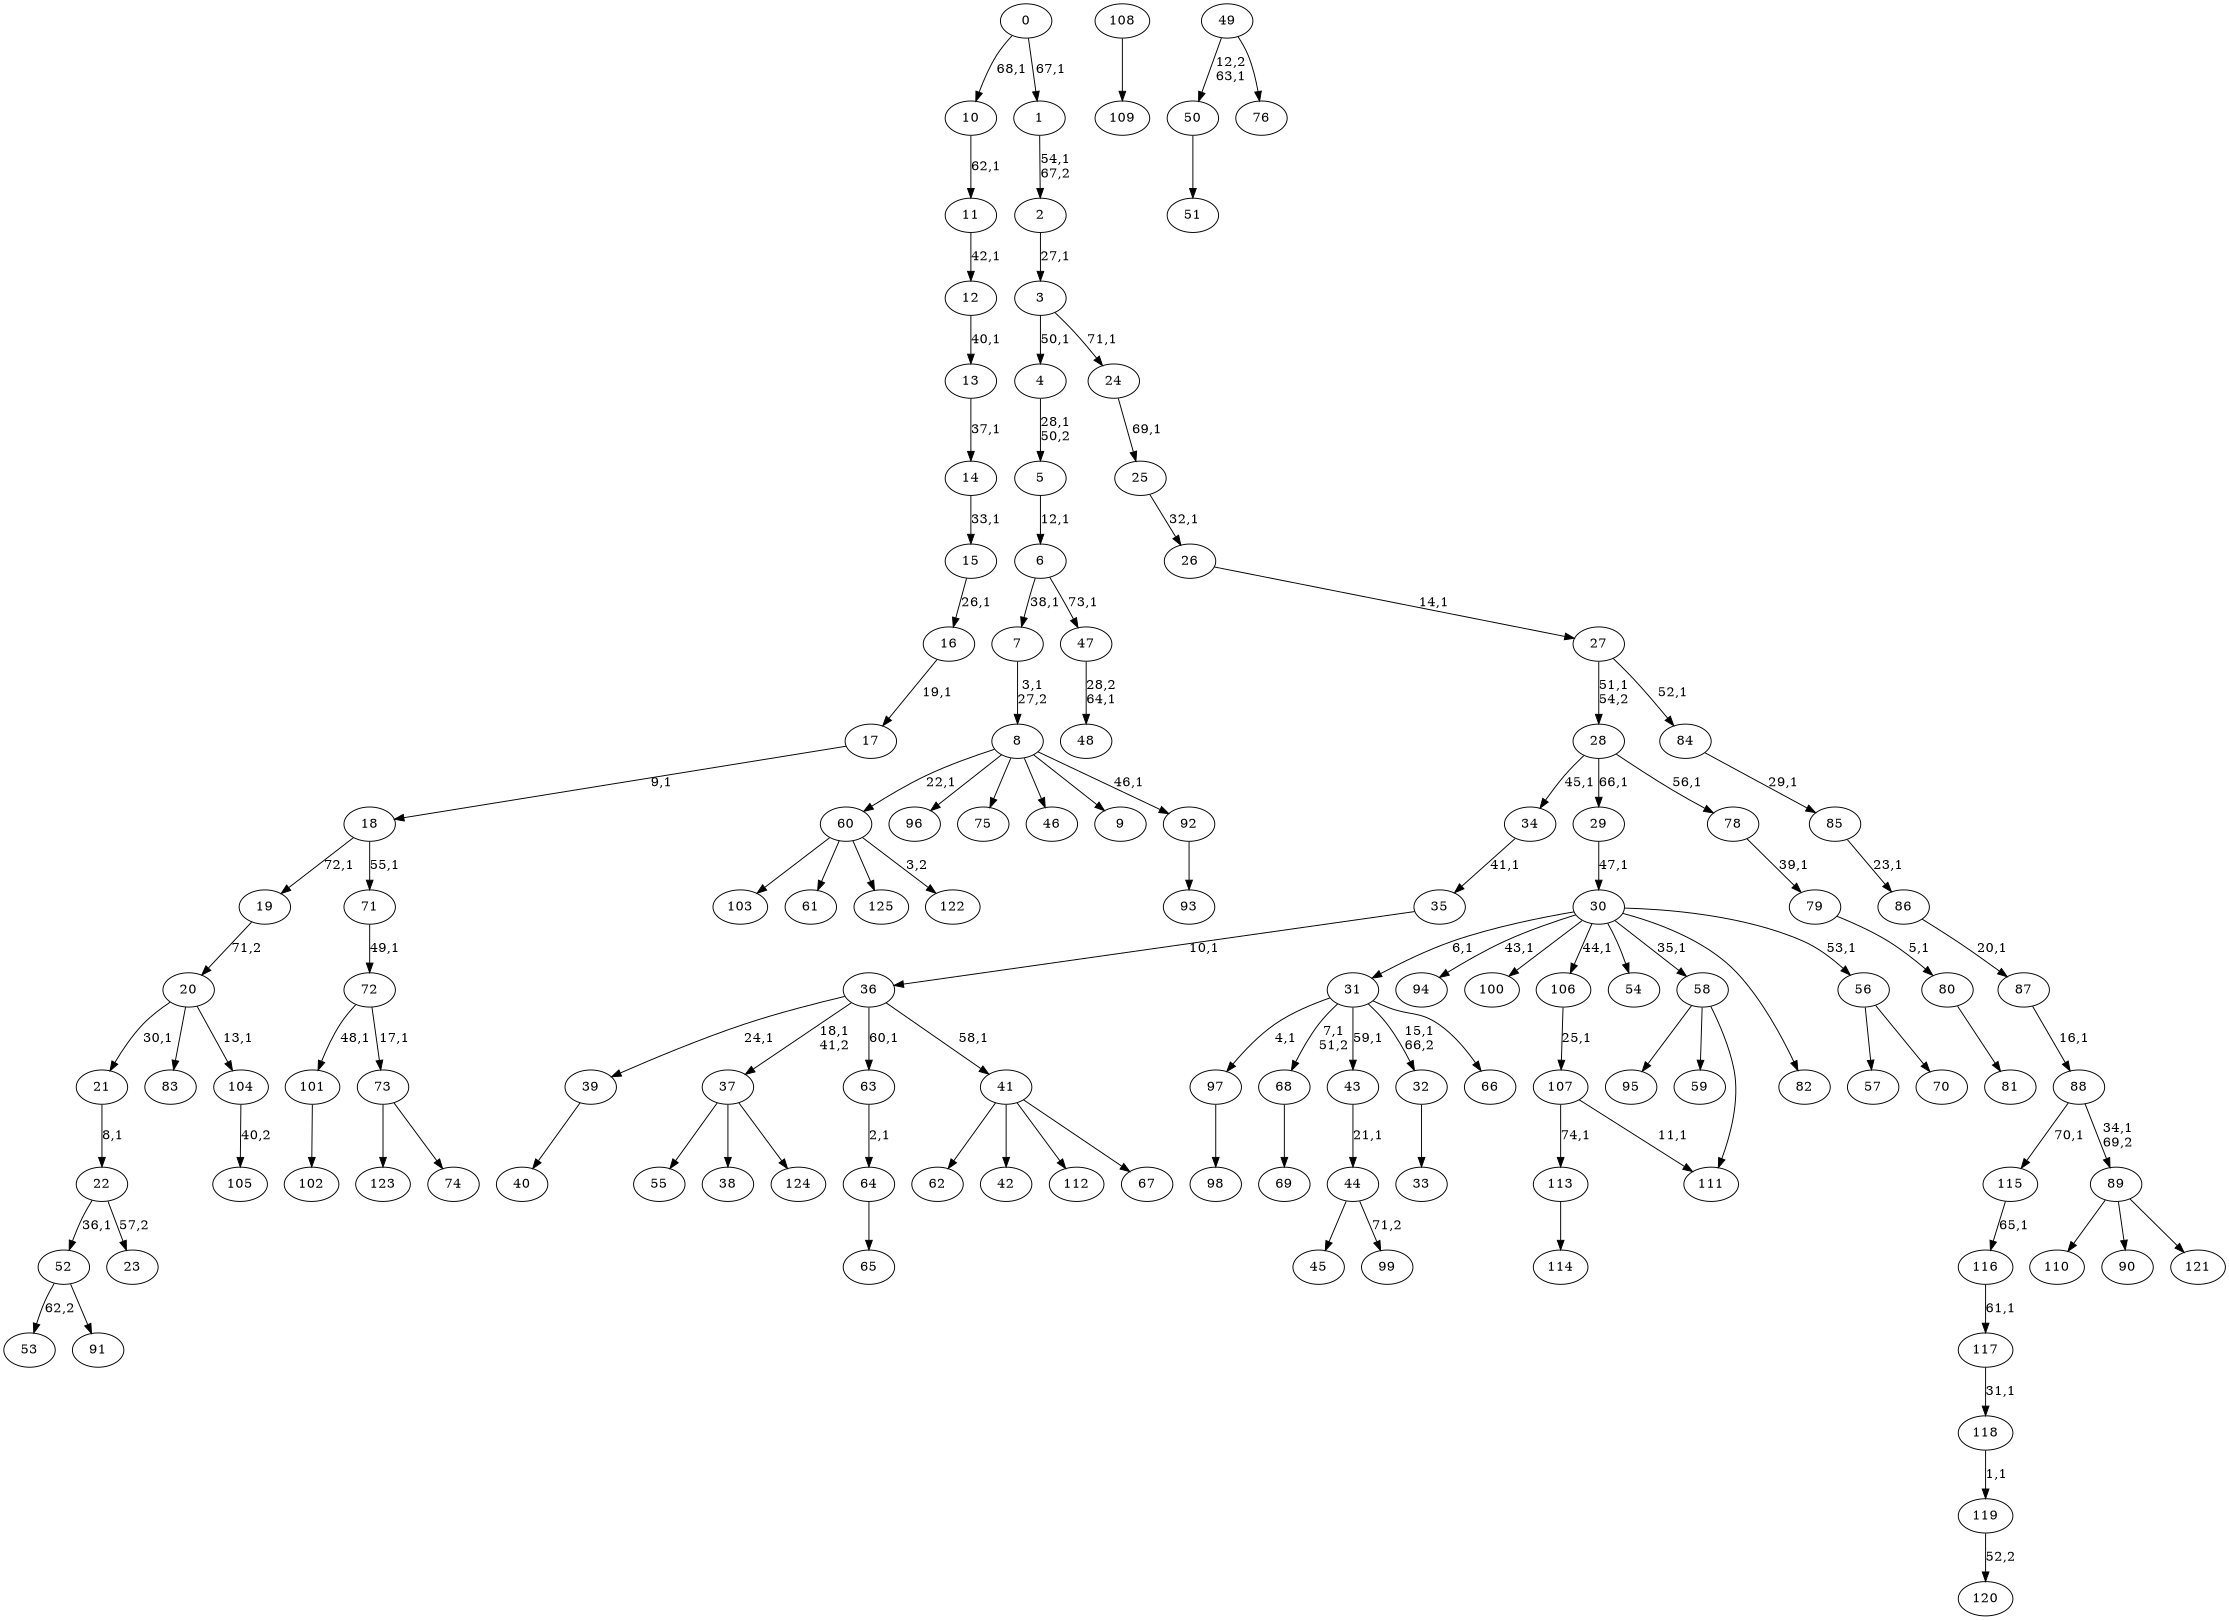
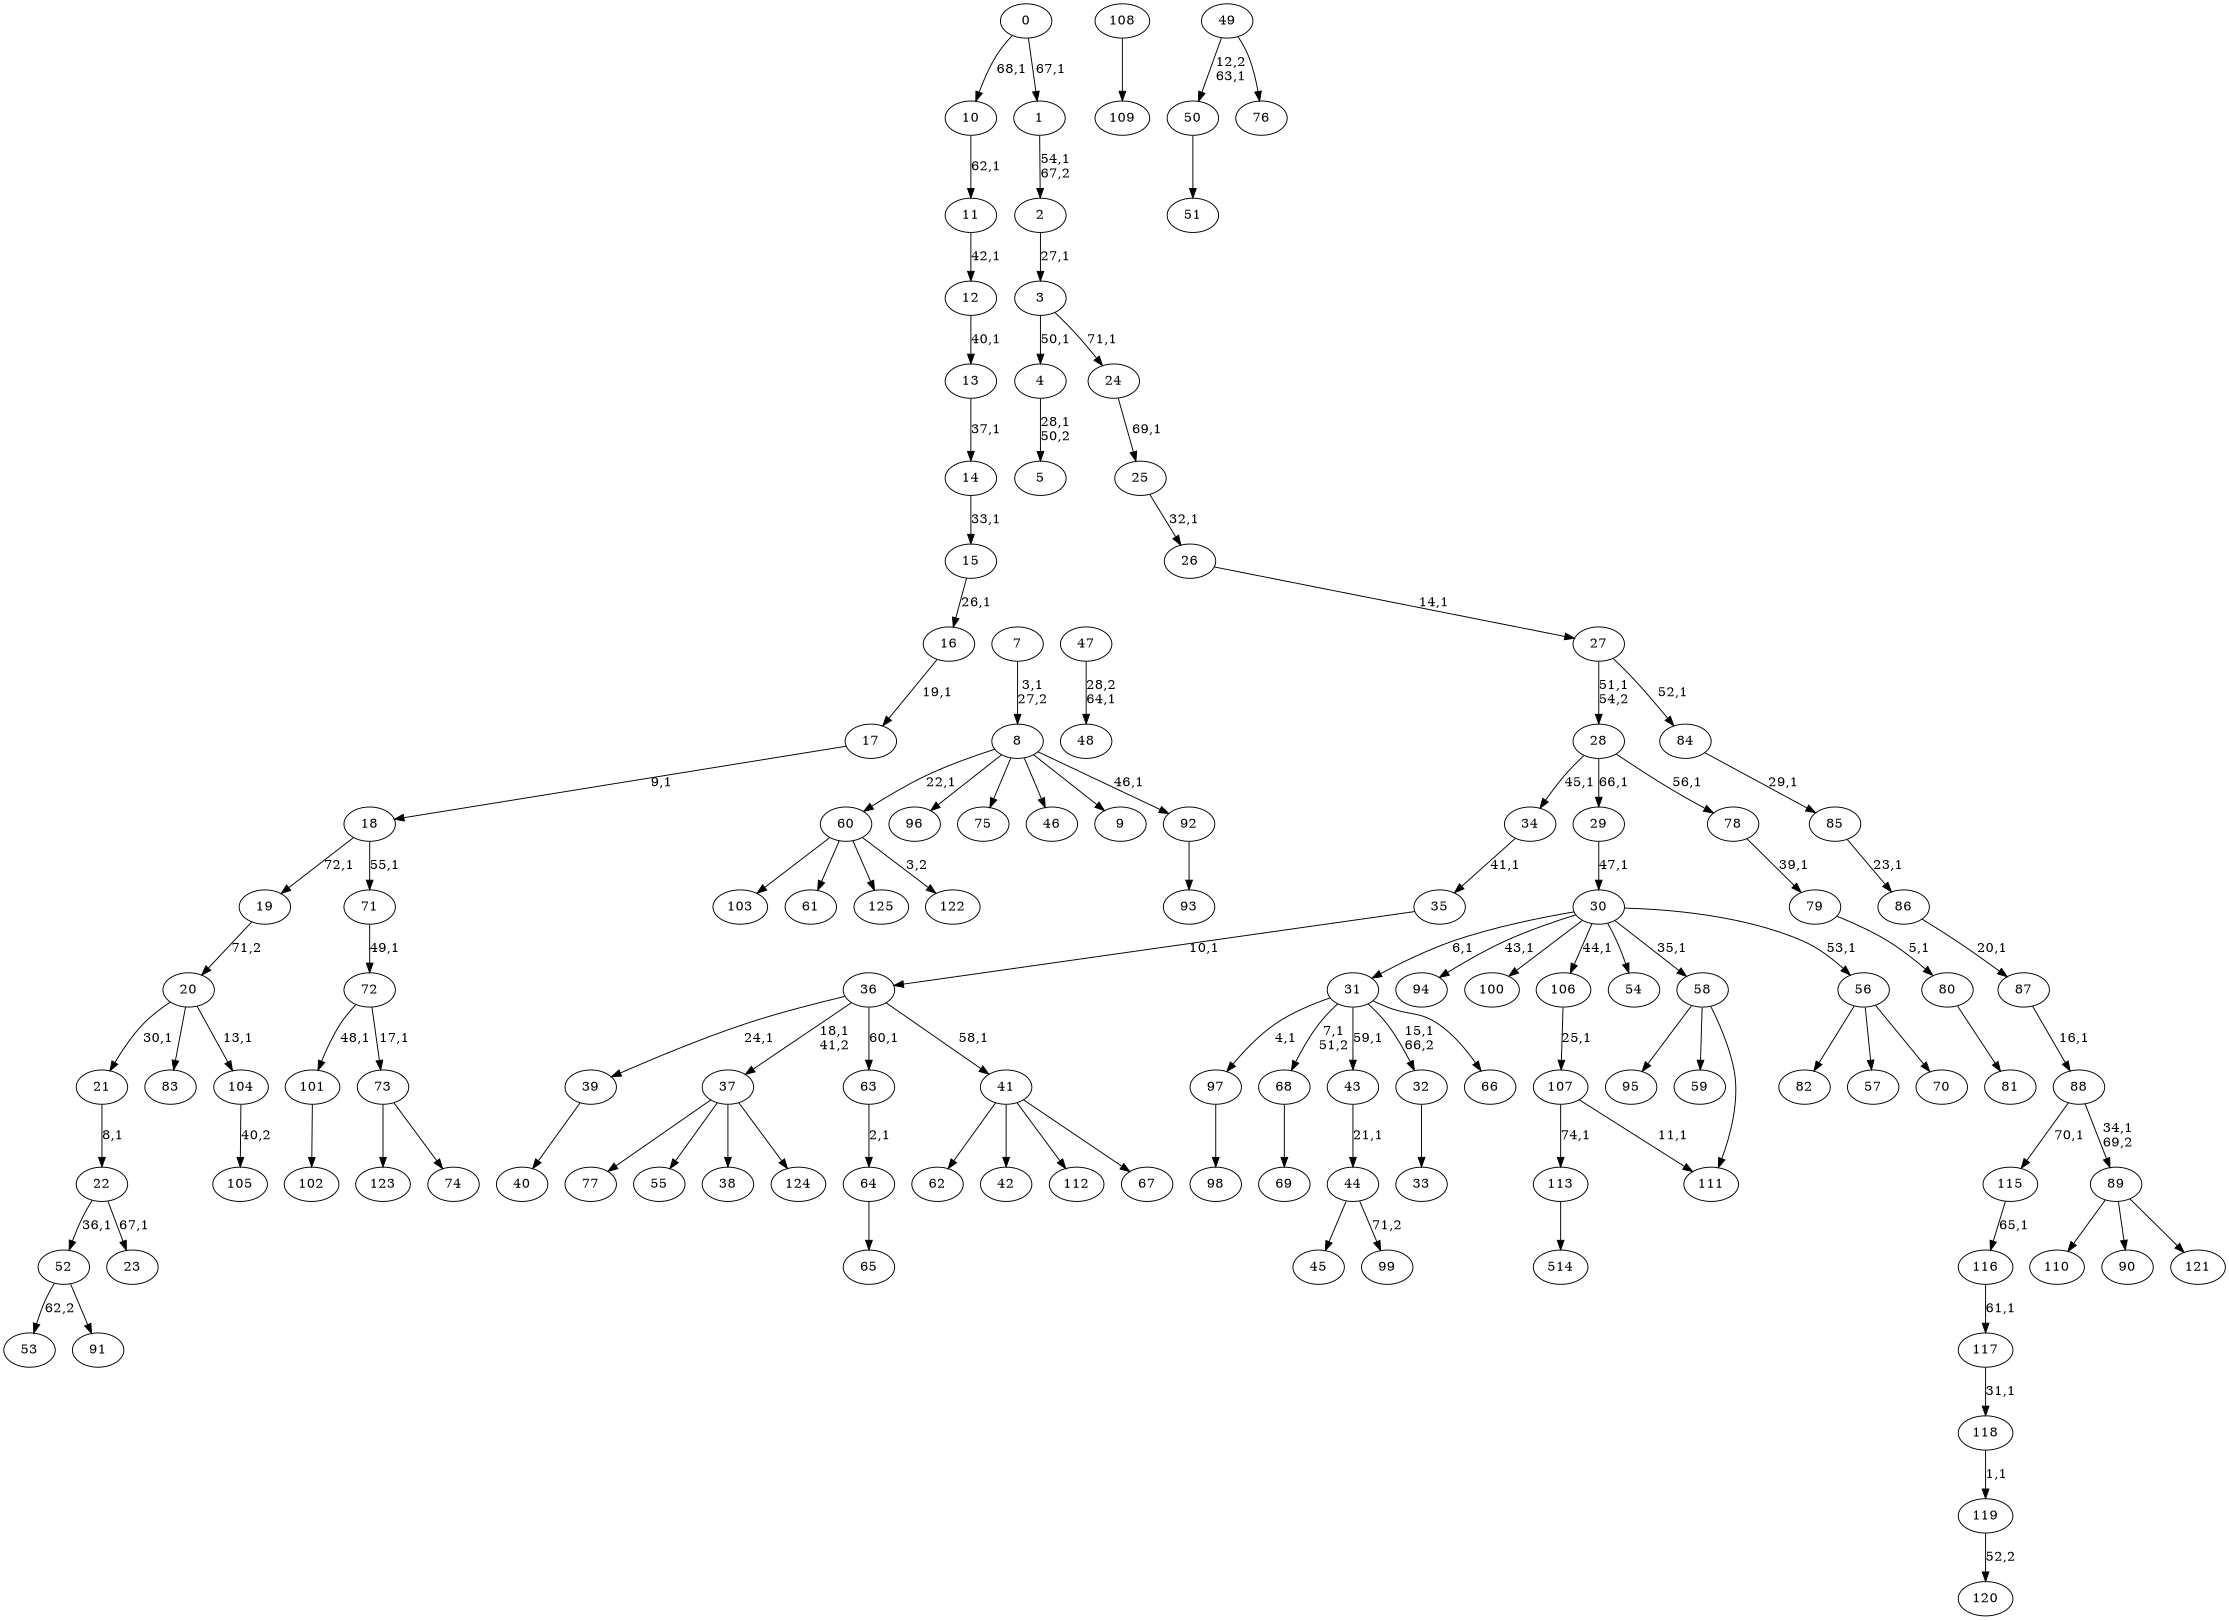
node "6": removed
edge "30" -> "82": now "56" -> "82"
node "77": added
edge "22" -> "23": label "57,2" -> "67,1"
node "114": label "114" -> "514"
